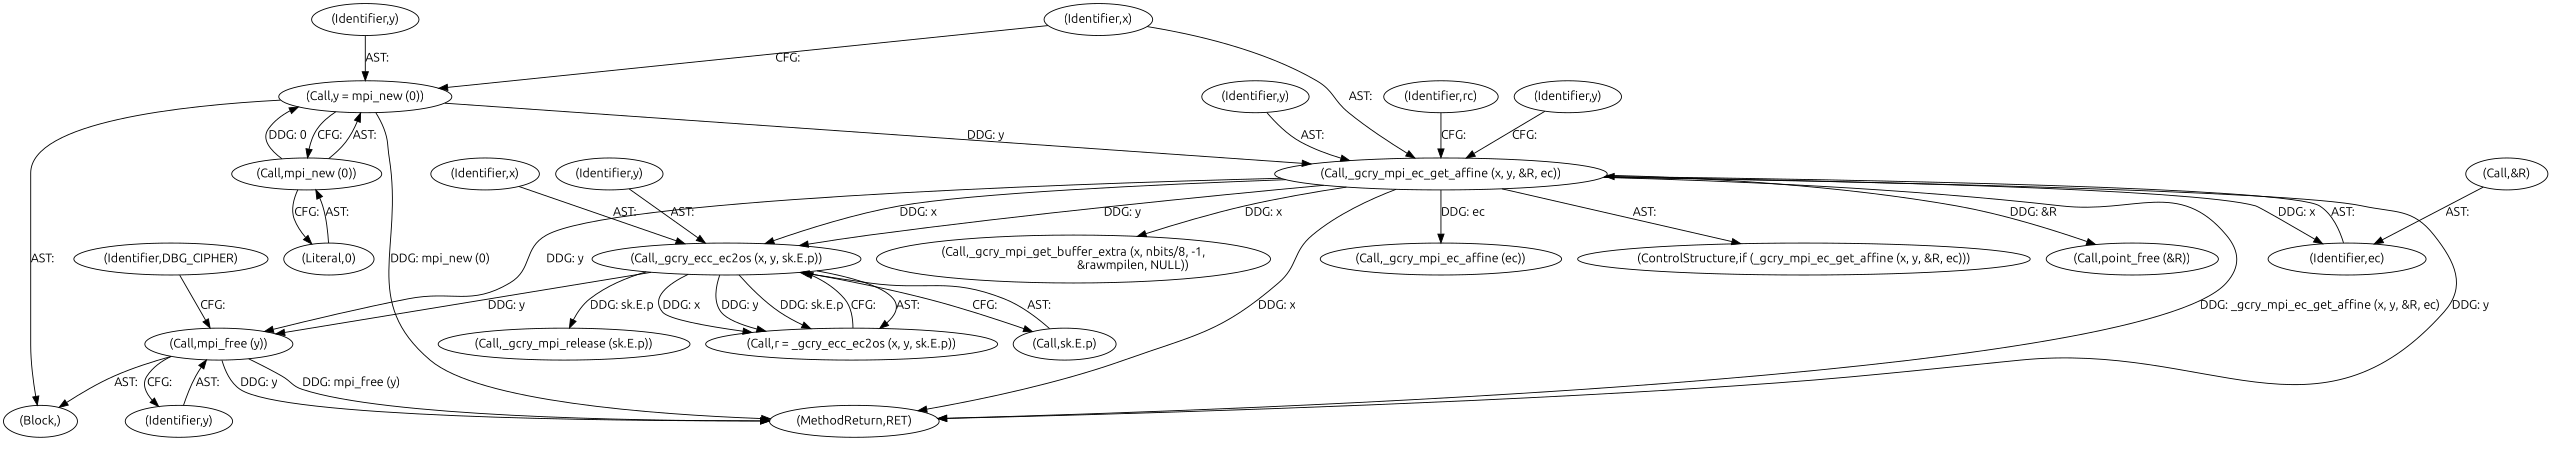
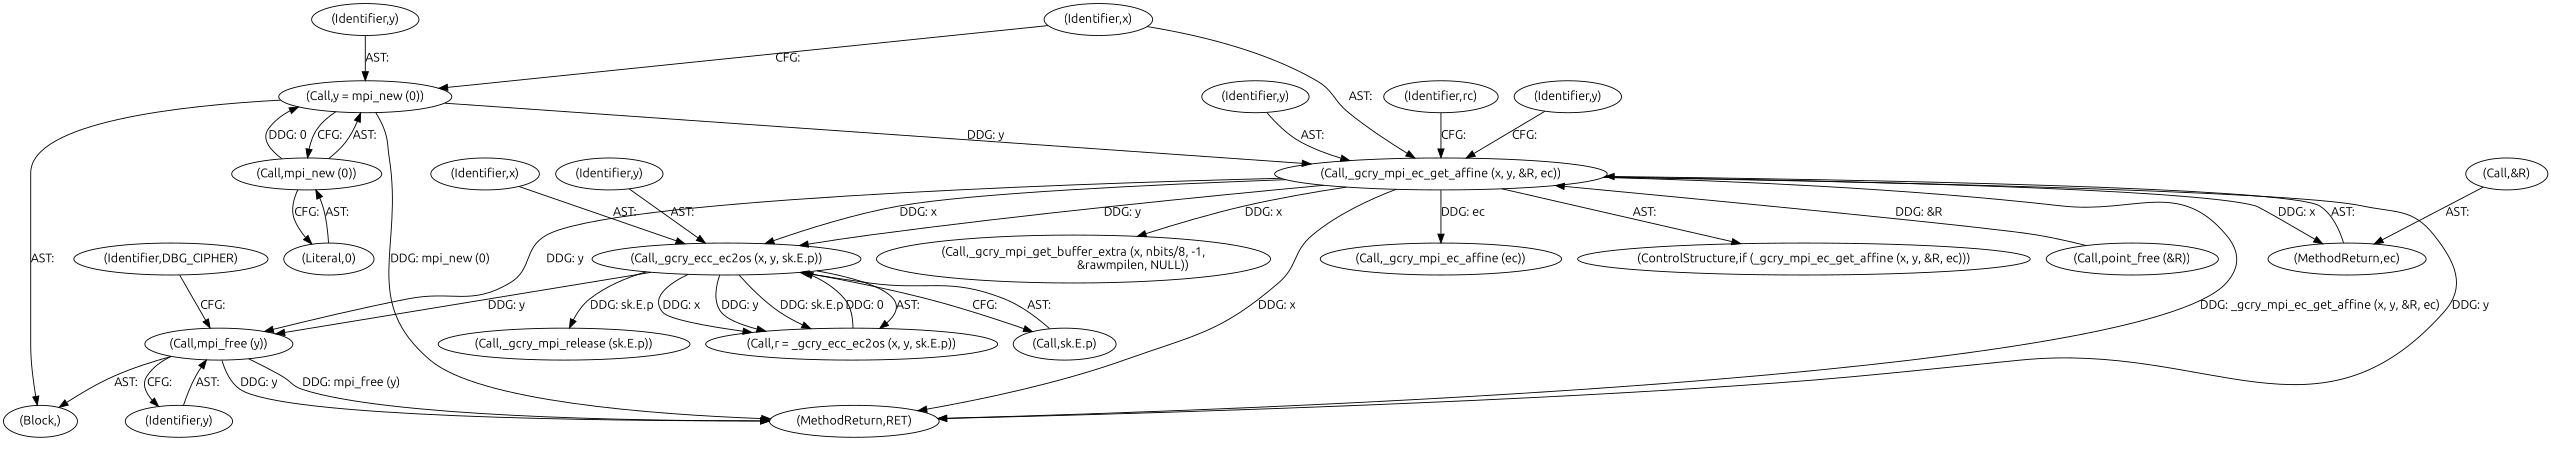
edge "(Call,_gcry_mpi_ec_get_affine (x, y, &R, ec))" -> "(Call,point_free (&R))": reversed
node "(Identifier,ec)": label "(Identifier,ec)" -> "(MethodReturn,ec)"
edge "(Call,r = _gcry_ecc_ec2os (x, y, sk.E.p))" -> "(Call,_gcry_ecc_ec2os (x, y, sk.E.p))": label "CFG: " -> "DDG: 0"
